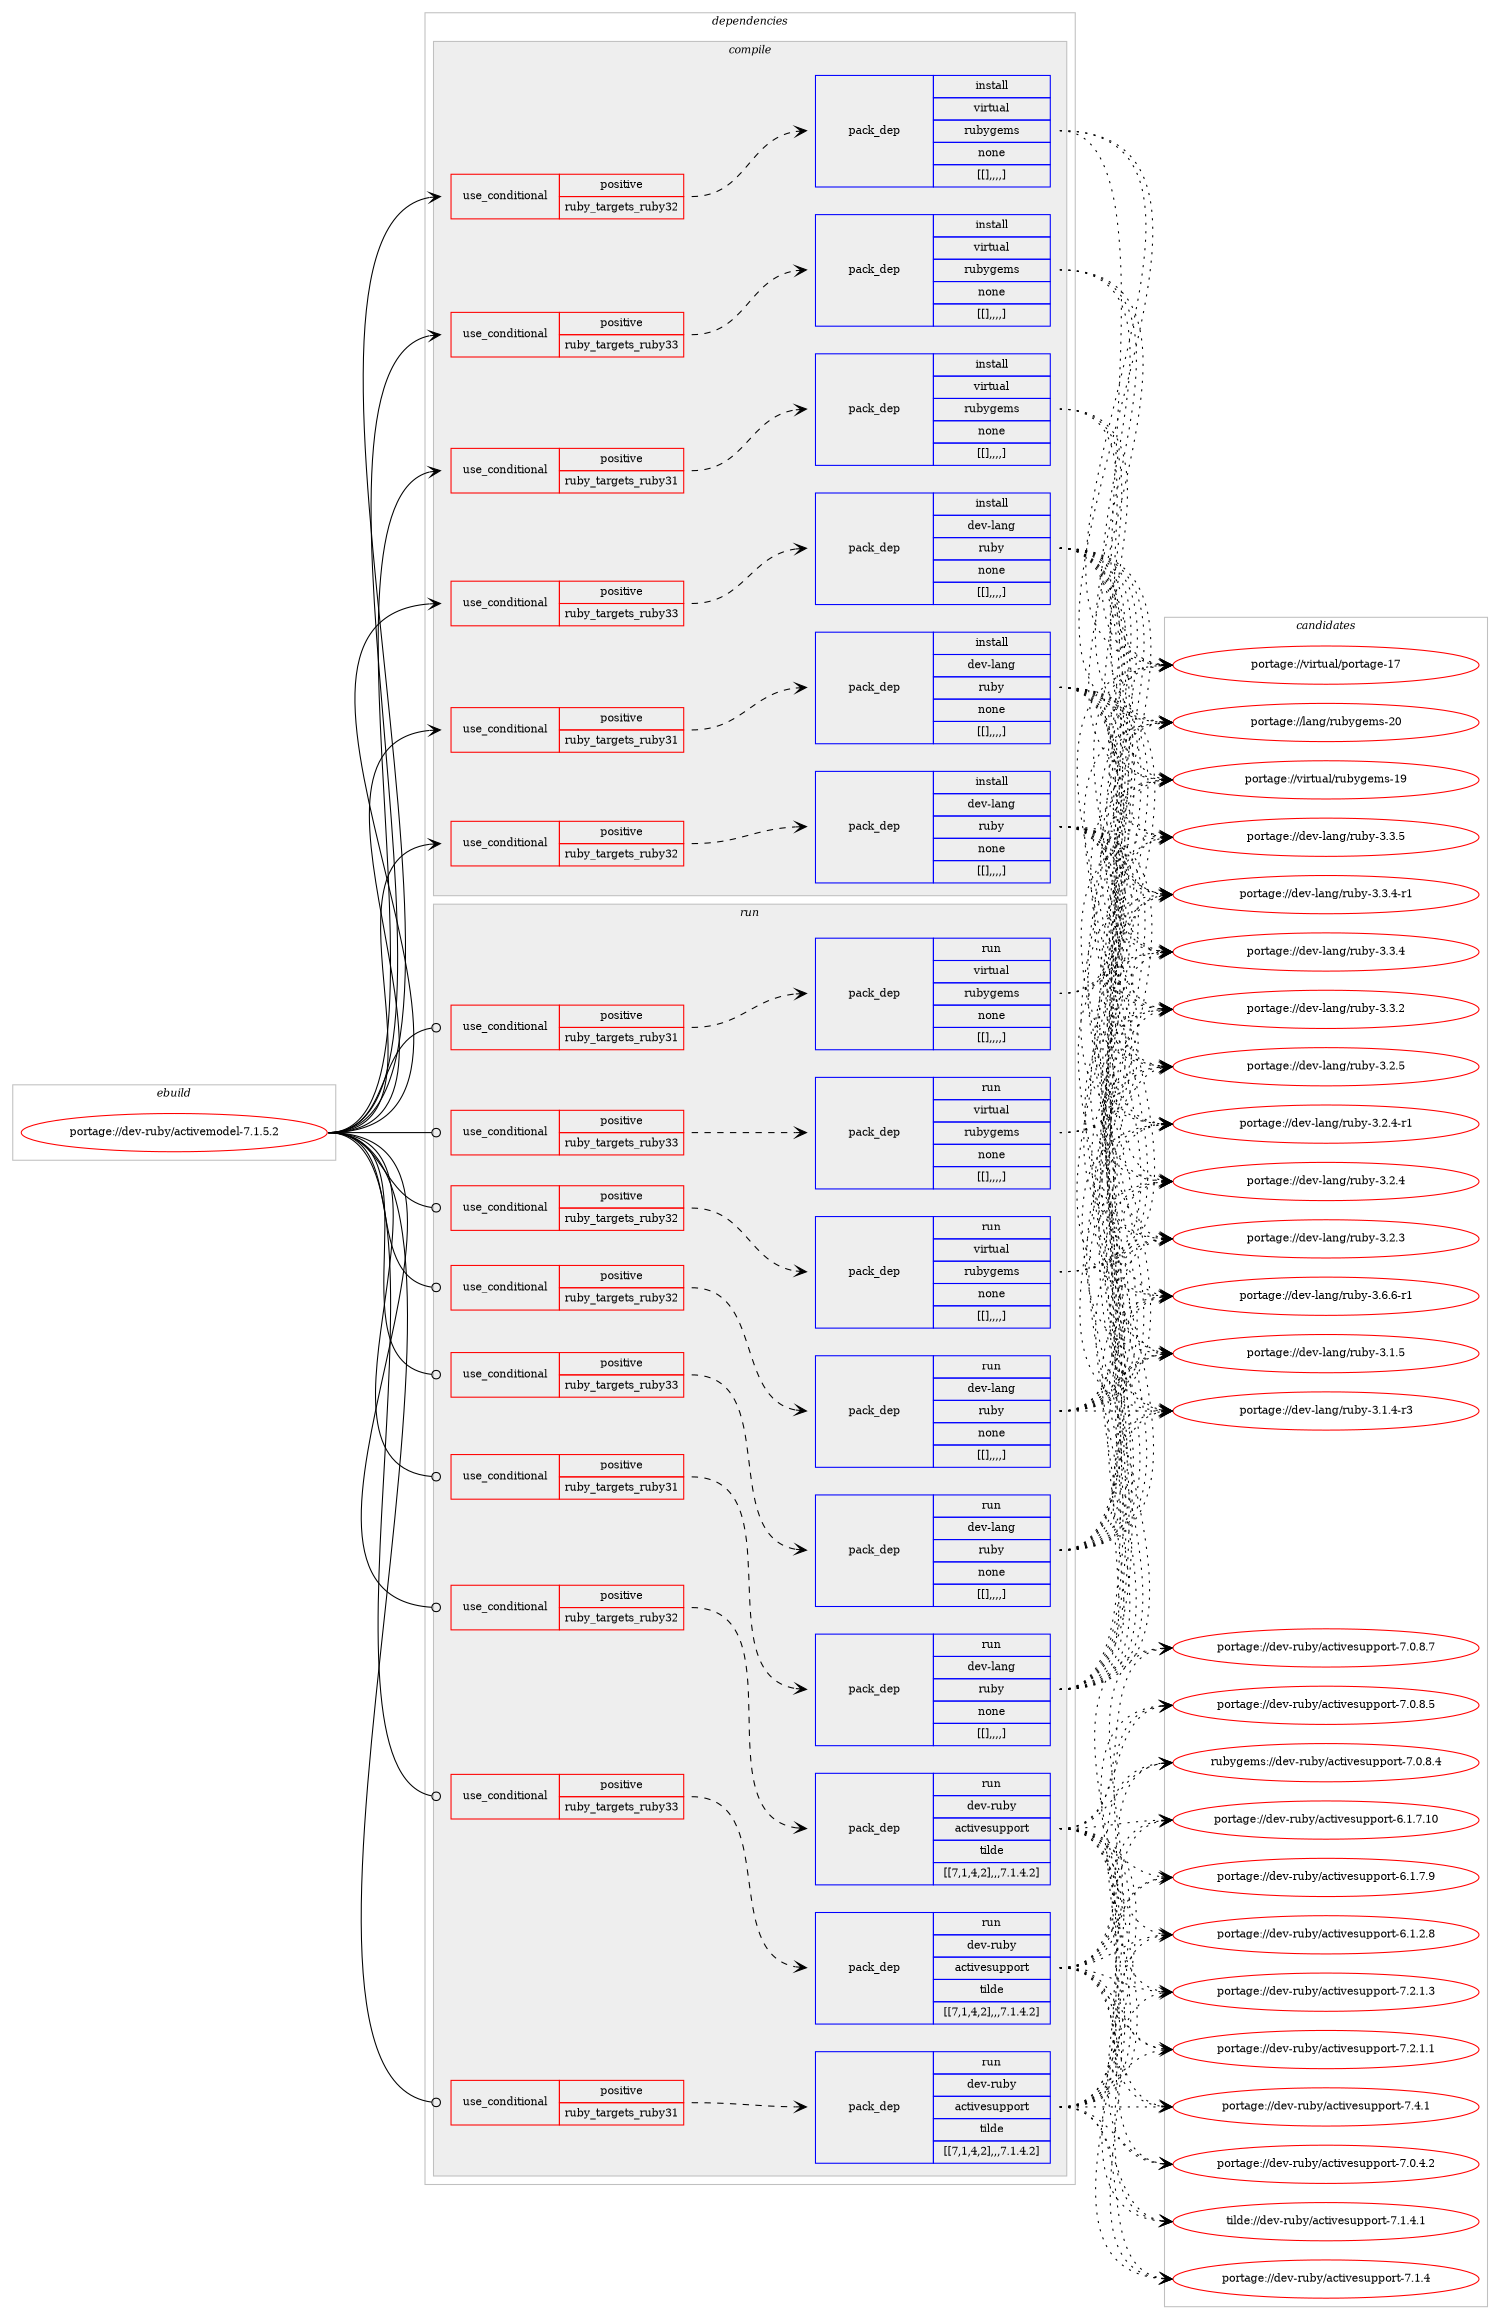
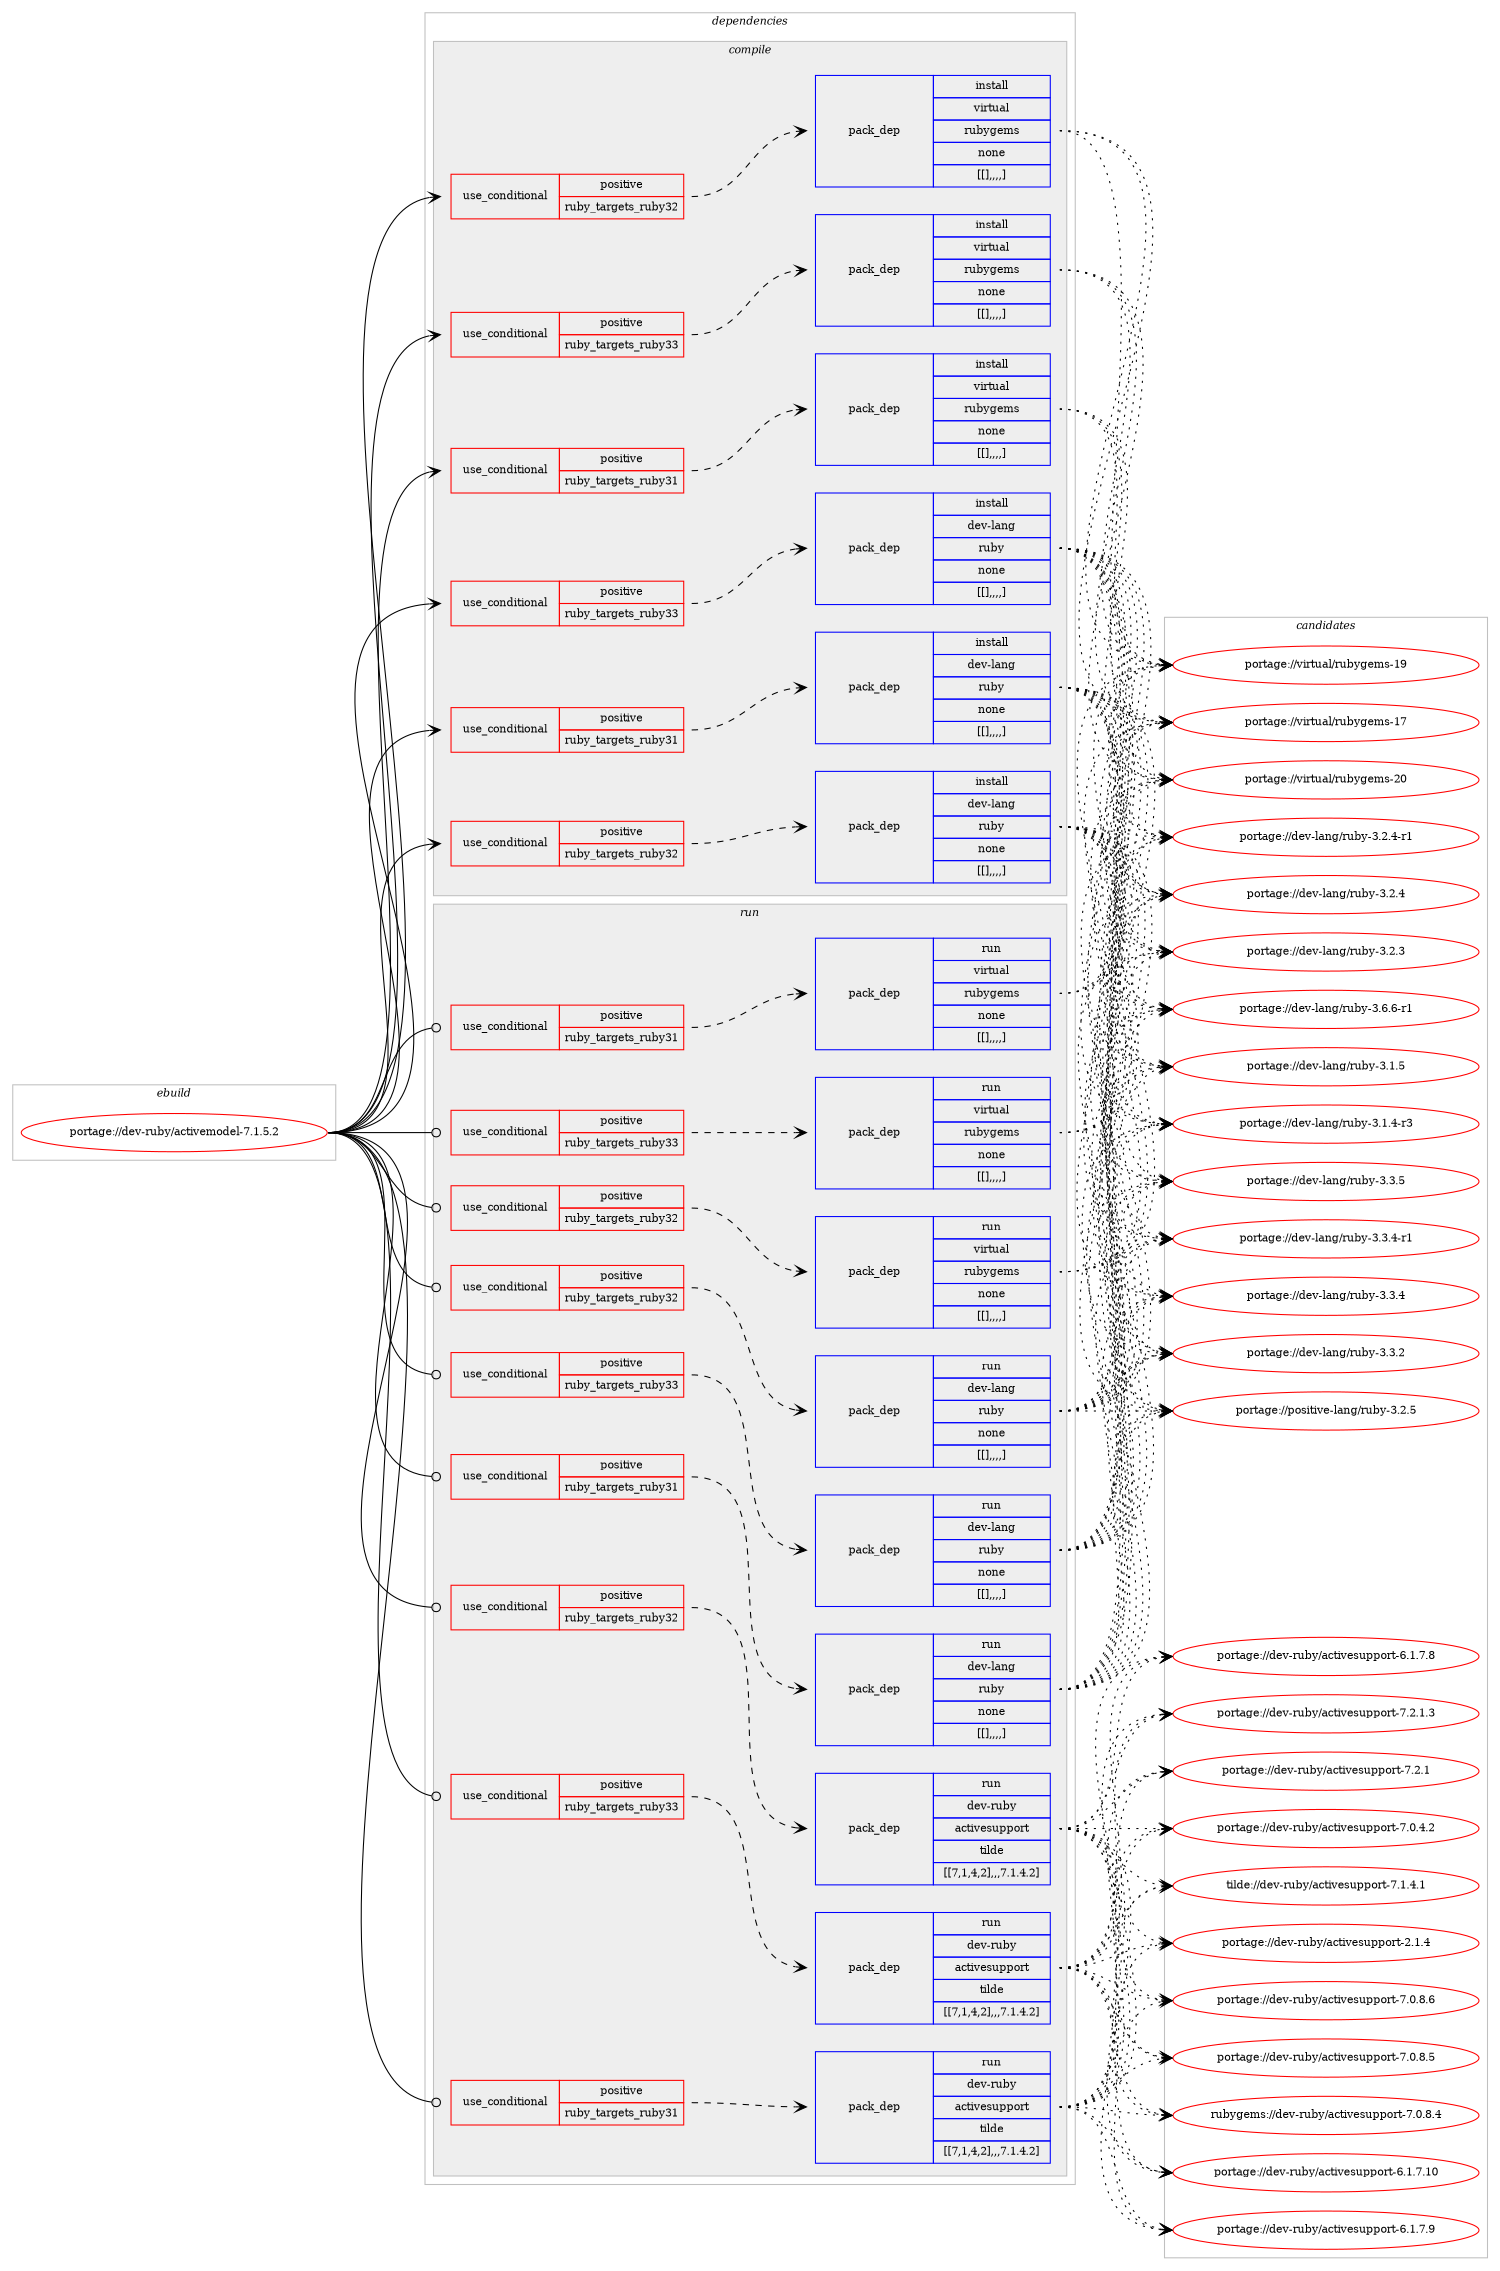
node "portage://virtual/portage-17": label "portage://virtual/portage-17" -> "portage://virtual/rubygems-17"
node "portage://lang/rubygems-20": label "portage://lang/rubygems-20" -> "portage://virtual/rubygems-20"
node "portage://dev-lang/ruby-3.2.5": label "portage://dev-lang/ruby-3.2.5" -> "portage://positive-lang/ruby-3.2.5"
node "portage://dev-ruby/activesupport-7.0.8.7": label "portage://dev-ruby/activesupport-7.0.8.7" -> "portage://dev-ruby/activesupport-7.0.8.6"
node "portage://dev-ruby/activesupport-6.1.2.8": label "portage://dev-ruby/activesupport-6.1.2.8" -> "portage://dev-ruby/activesupport-6.1.7.8"
node "portage://dev-ruby/activesupport-7.2.1.1": removed
node "portage://dev-ruby/activesupport-7.4.1": label "portage://dev-ruby/activesupport-7.4.1" -> "portage://dev-ruby/activesupport-7.2.1"
node "portage://dev-ruby/activesupport-7.1.4": label "portage://dev-ruby/activesupport-7.1.4" -> "portage://dev-ruby/activesupport-2.1.4"
